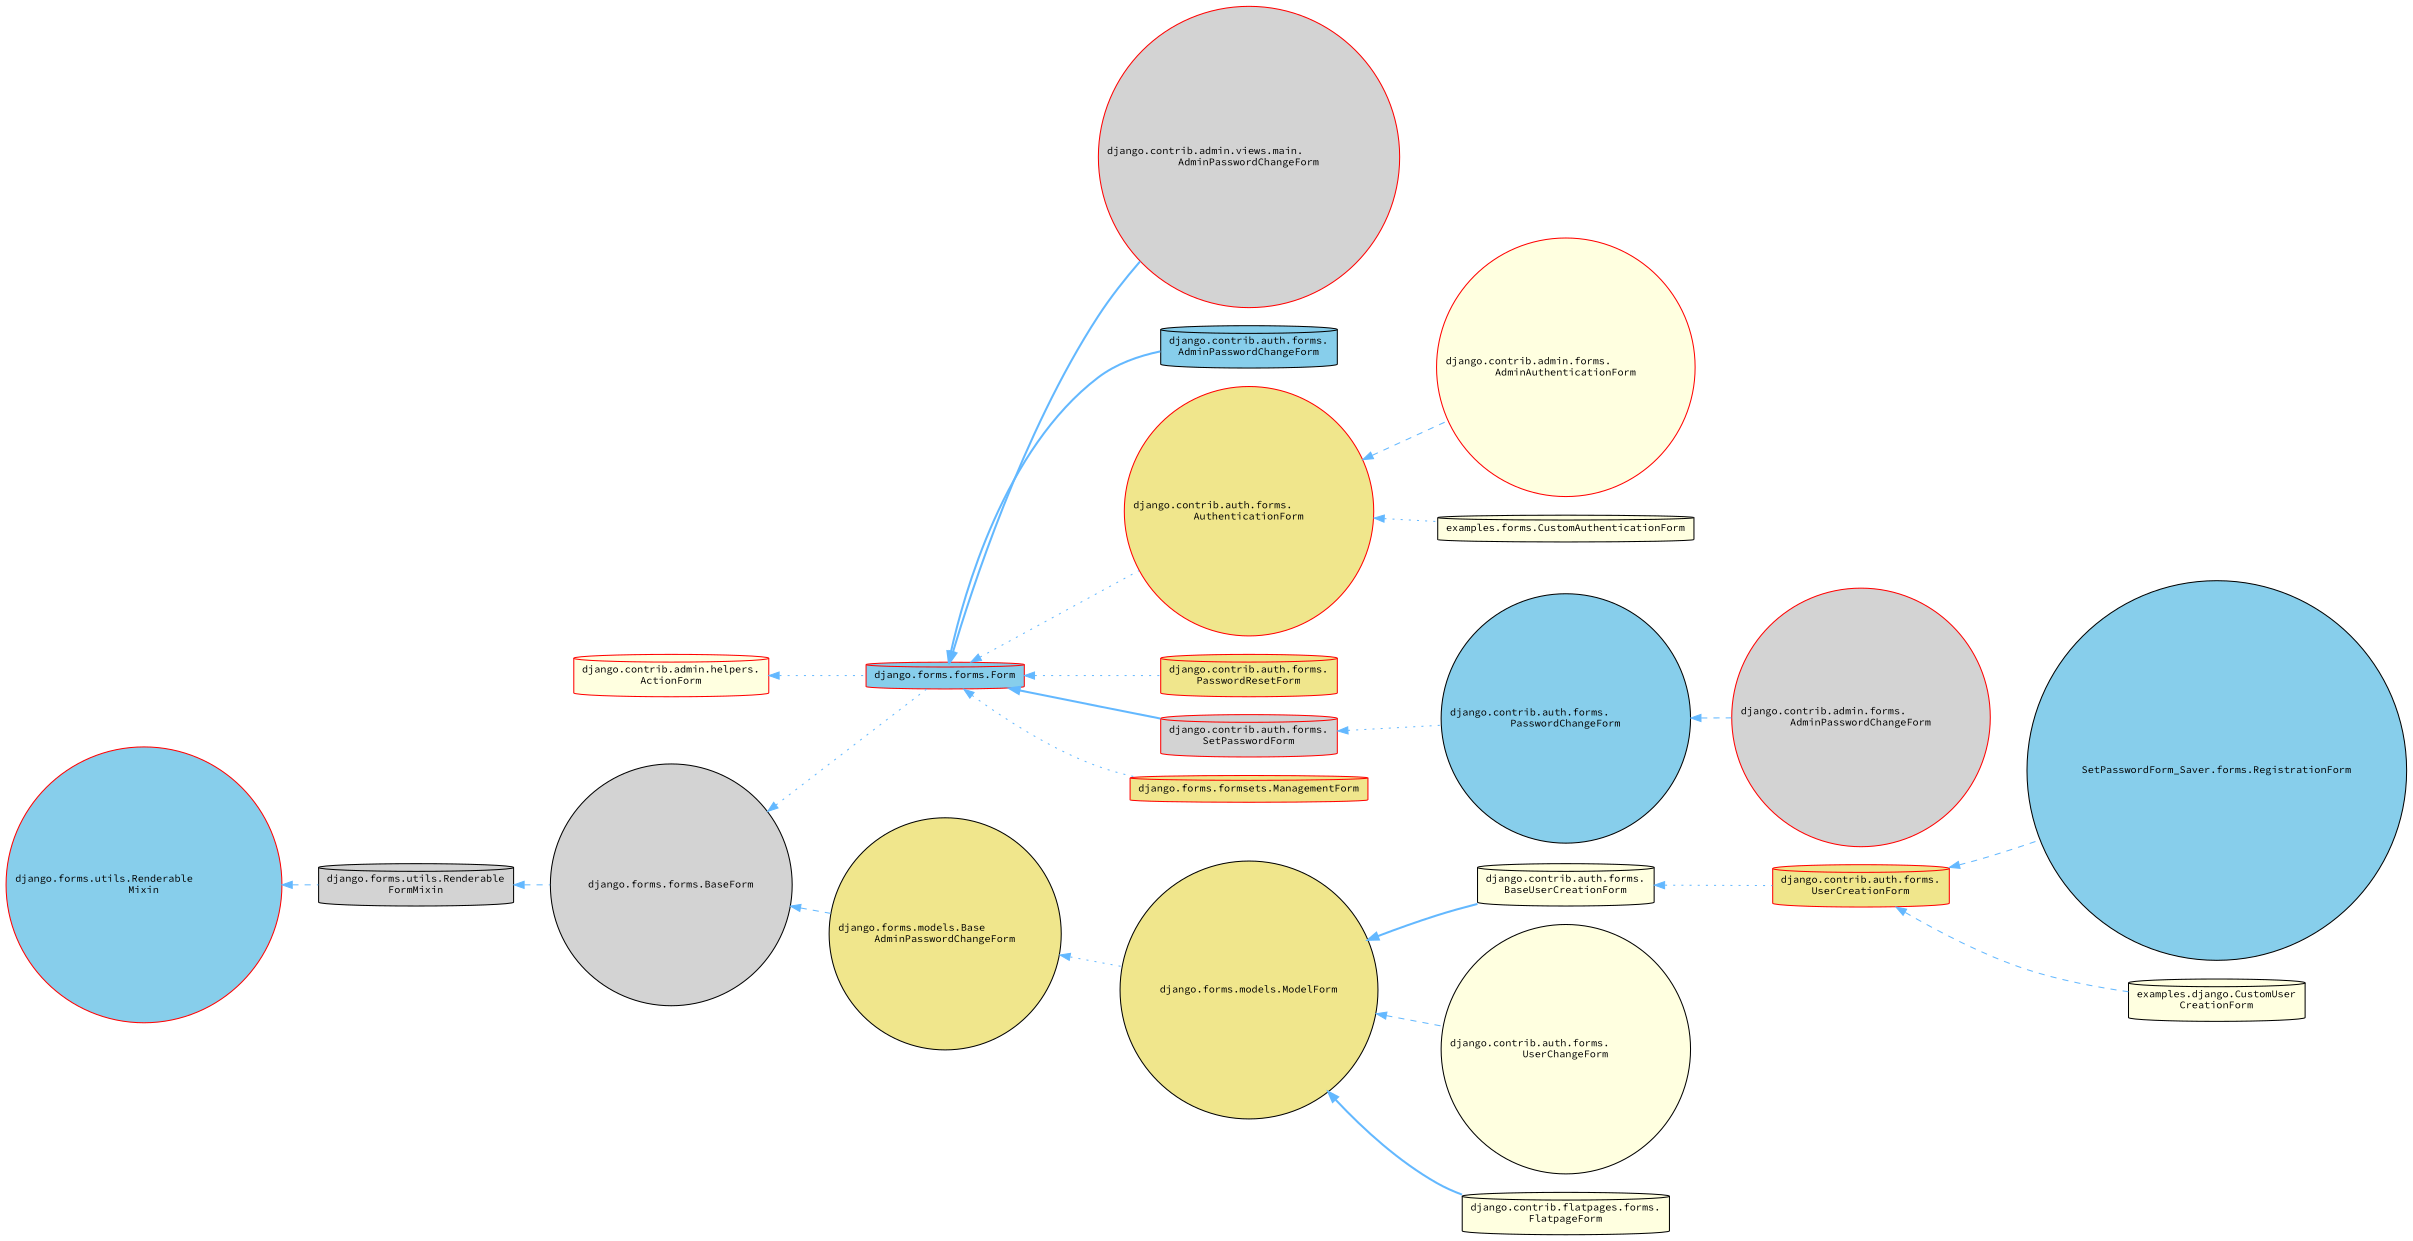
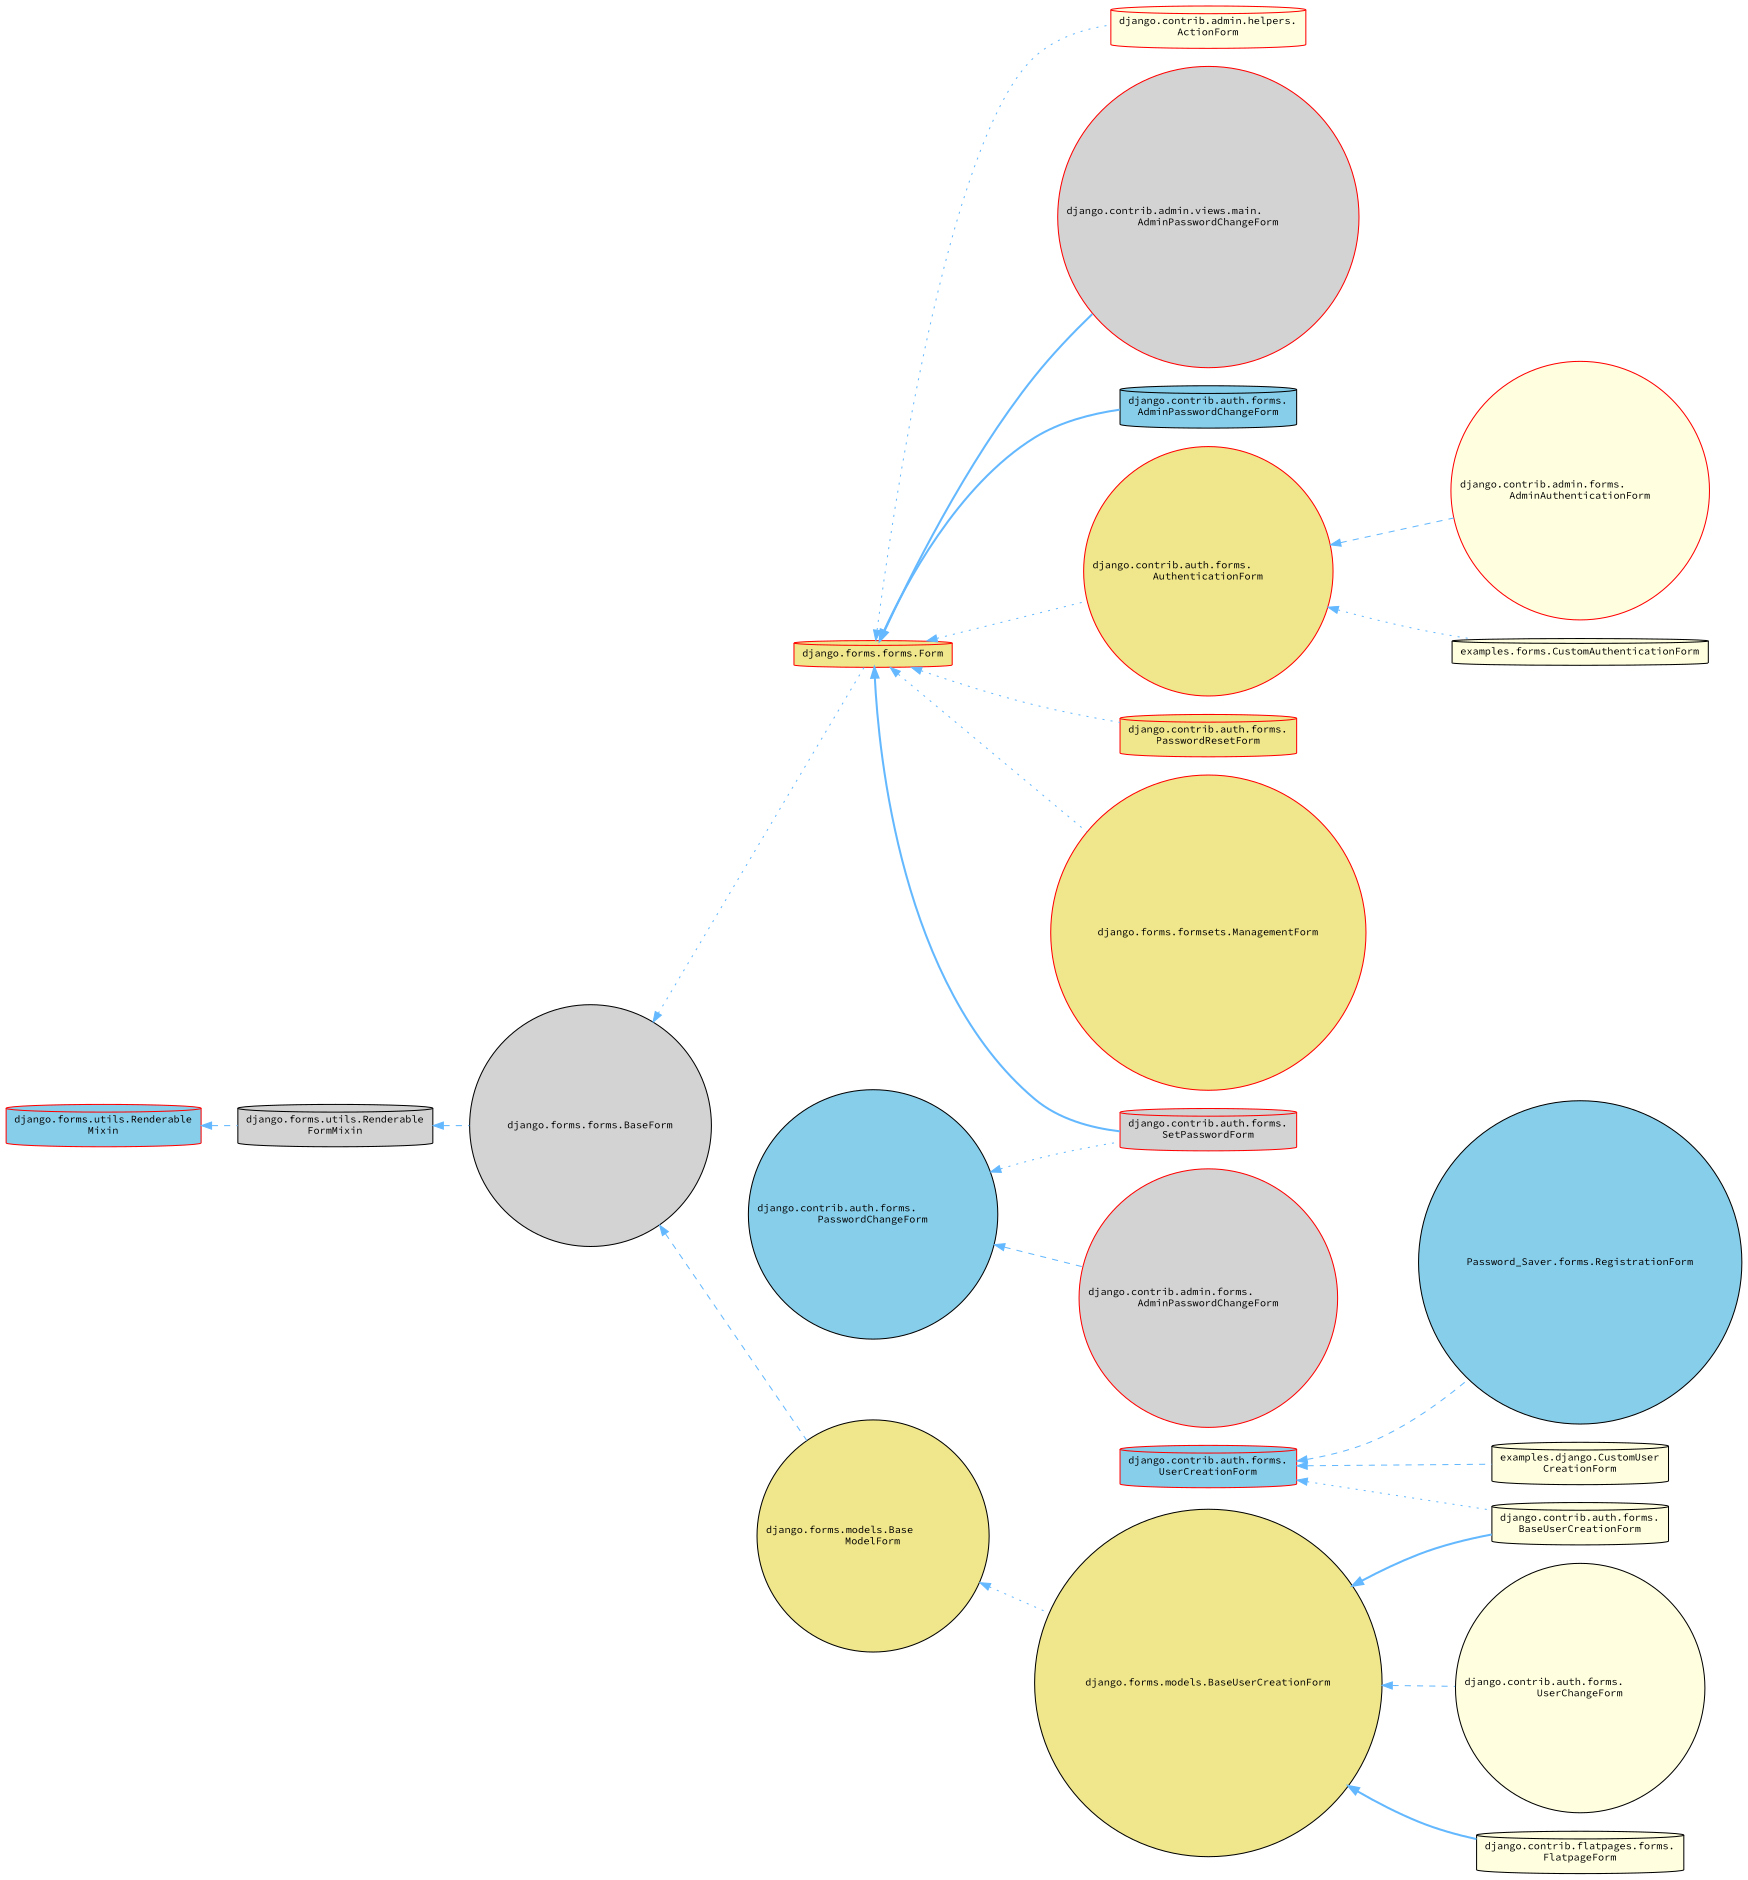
edge "django.forms.forms.Form" -> "django.contrib.admin.helpers. ActionForm": reversed
node "django.forms.forms.Form": fillcolor skyblue -> khaki
edge "django.contrib.auth.forms. PasswordChangeForm" -> "django.contrib.auth.forms. SetPasswordForm": reversed
node "SetPasswordForm_Saver.forms.RegistrationForm": label "SetPasswordForm_Saver.forms.RegistrationForm" -> "Password_Saver.forms.RegistrationForm"
node "django.forms.formsets.ManagementForm": shape cylinder -> circle
node "django.forms.utils.Renderable Mixin": shape circle -> cylinder
edge "django.contrib.auth.forms. UserCreationForm" -> "django.contrib.auth.forms. BaseUserCreationForm": reversed
node "django.contrib.auth.forms. UserCreationForm": fillcolor khaki -> skyblue
node "django.forms.models.Base AdminPasswordChangeForm": label "django.forms.models.Base AdminPasswordChangeForm" -> "django.forms.models.Base ModelForm"
node "django.forms.models.ModelForm": label "django.forms.models.ModelForm" -> "django.forms.models.BaseUserCreationForm"
